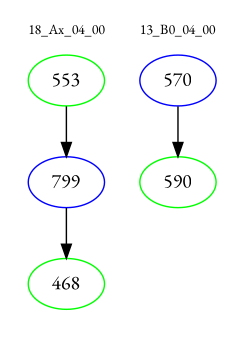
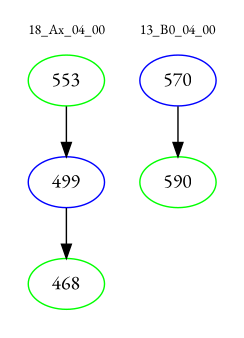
node "799": label "799" -> "499"
